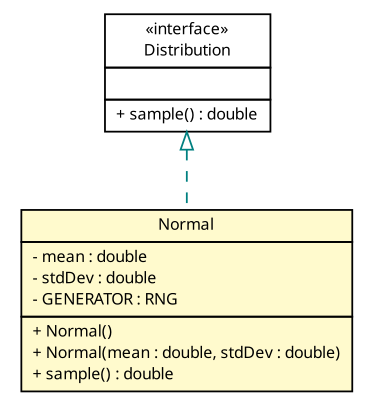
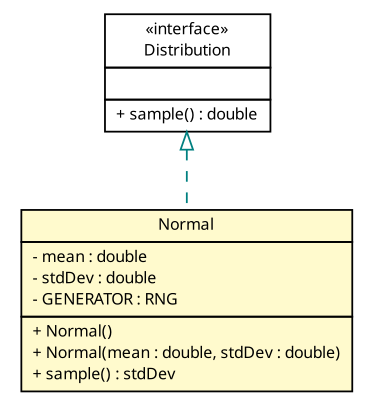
node "Normal": text "+ sample() : double" -> "+ sample() : stdDev"
